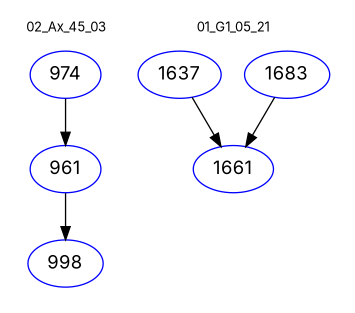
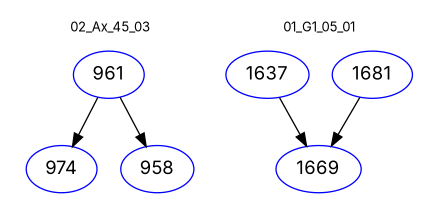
cluster "01_G1_05_21": label "01_G1_05_21" -> "01_G1_05_01"
node "1683": label "1683" -> "1681"
edge "974" -> "961": reversed
node "1661": label "1661" -> "1669"
node "998": label "998" -> "958"
